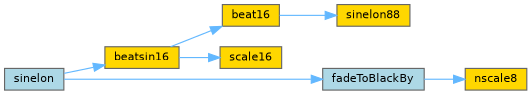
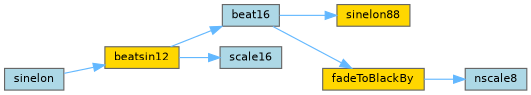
node "beat16": fillcolor gold -> lightblue
node "beatsin16": label "beatsin16" -> "beatsin12"
node "scale16": fillcolor gold -> lightblue
edge "sinelon" -> "fadeToBlackBy": now "beat16" -> "fadeToBlackBy"
node "fadeToBlackBy": fillcolor lightblue -> gold
node "nscale8": fillcolor gold -> lightblue
